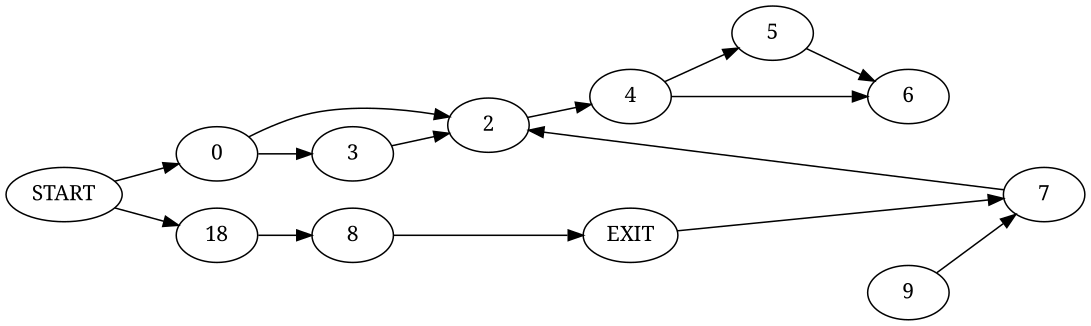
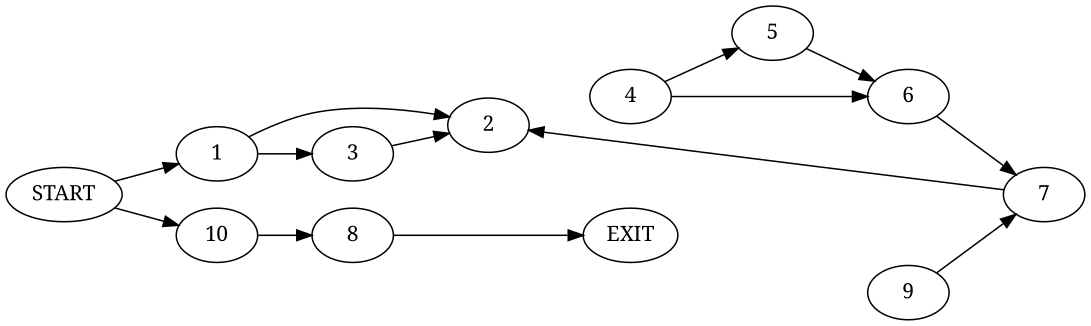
edge "2" -> "4": removed
node "0": label "0" -> "1"
edge "EXIT" -> "7": now "6" -> "7"
node "18": label "18" -> "10"
